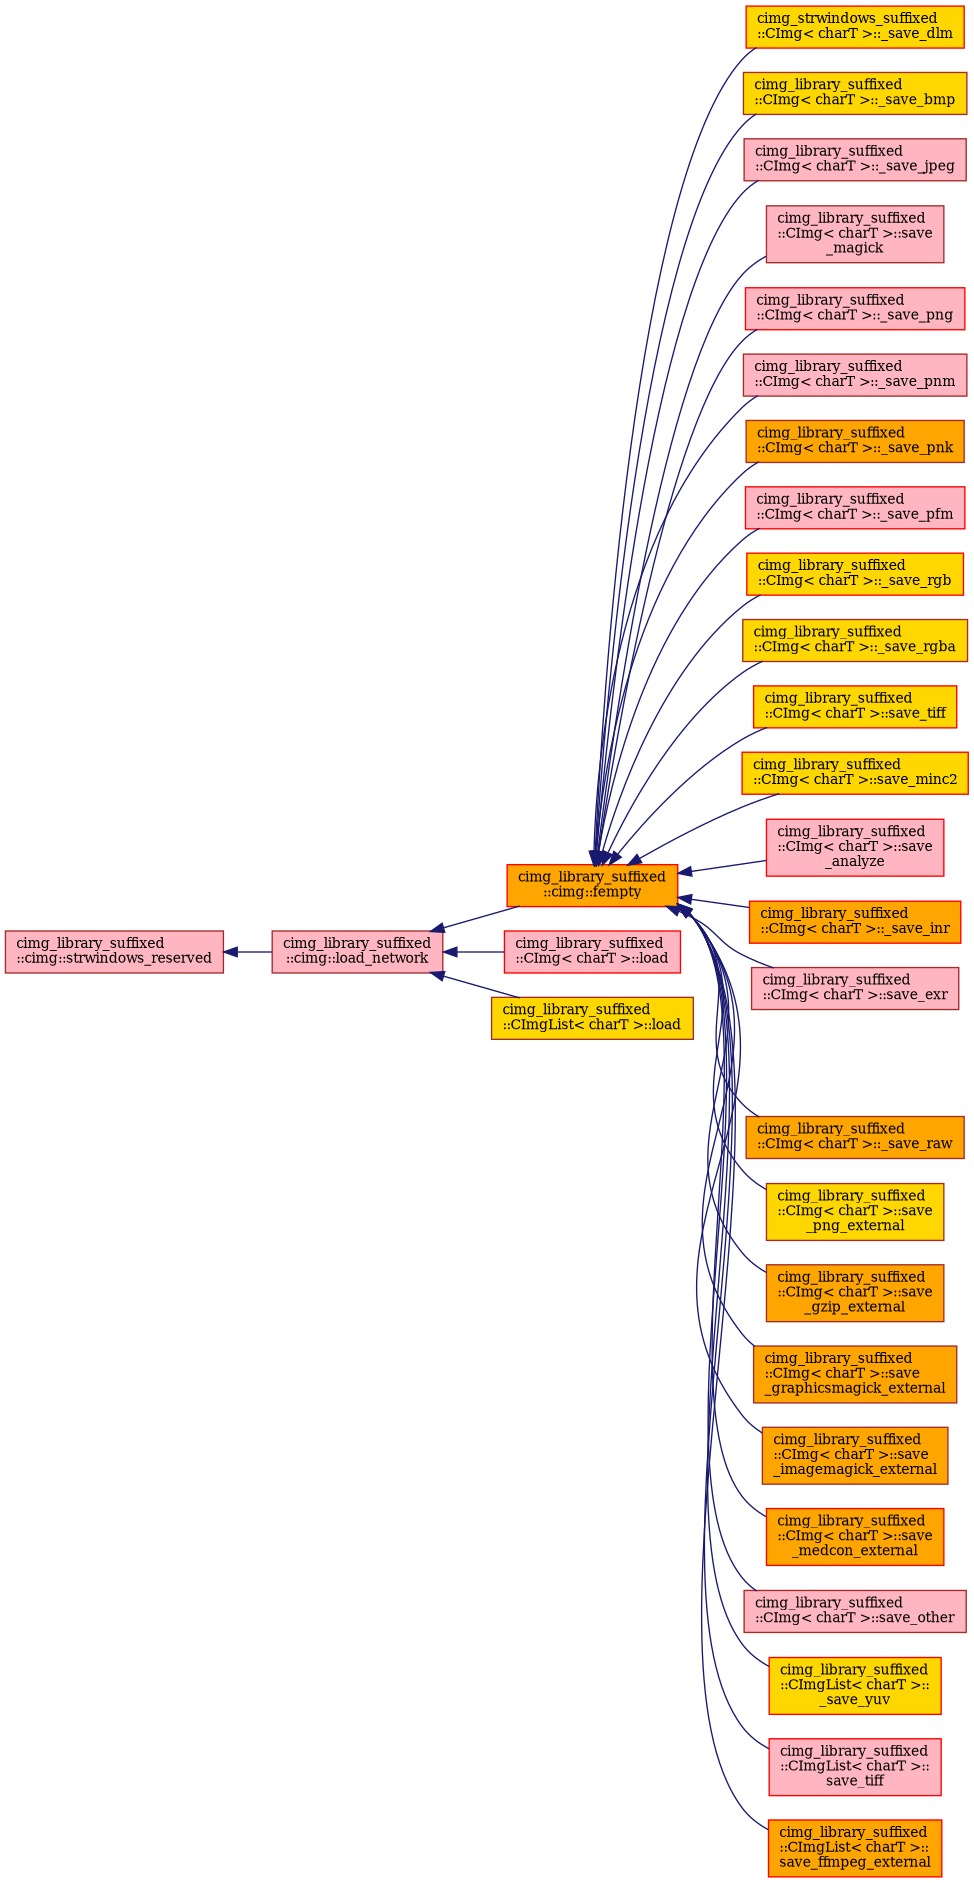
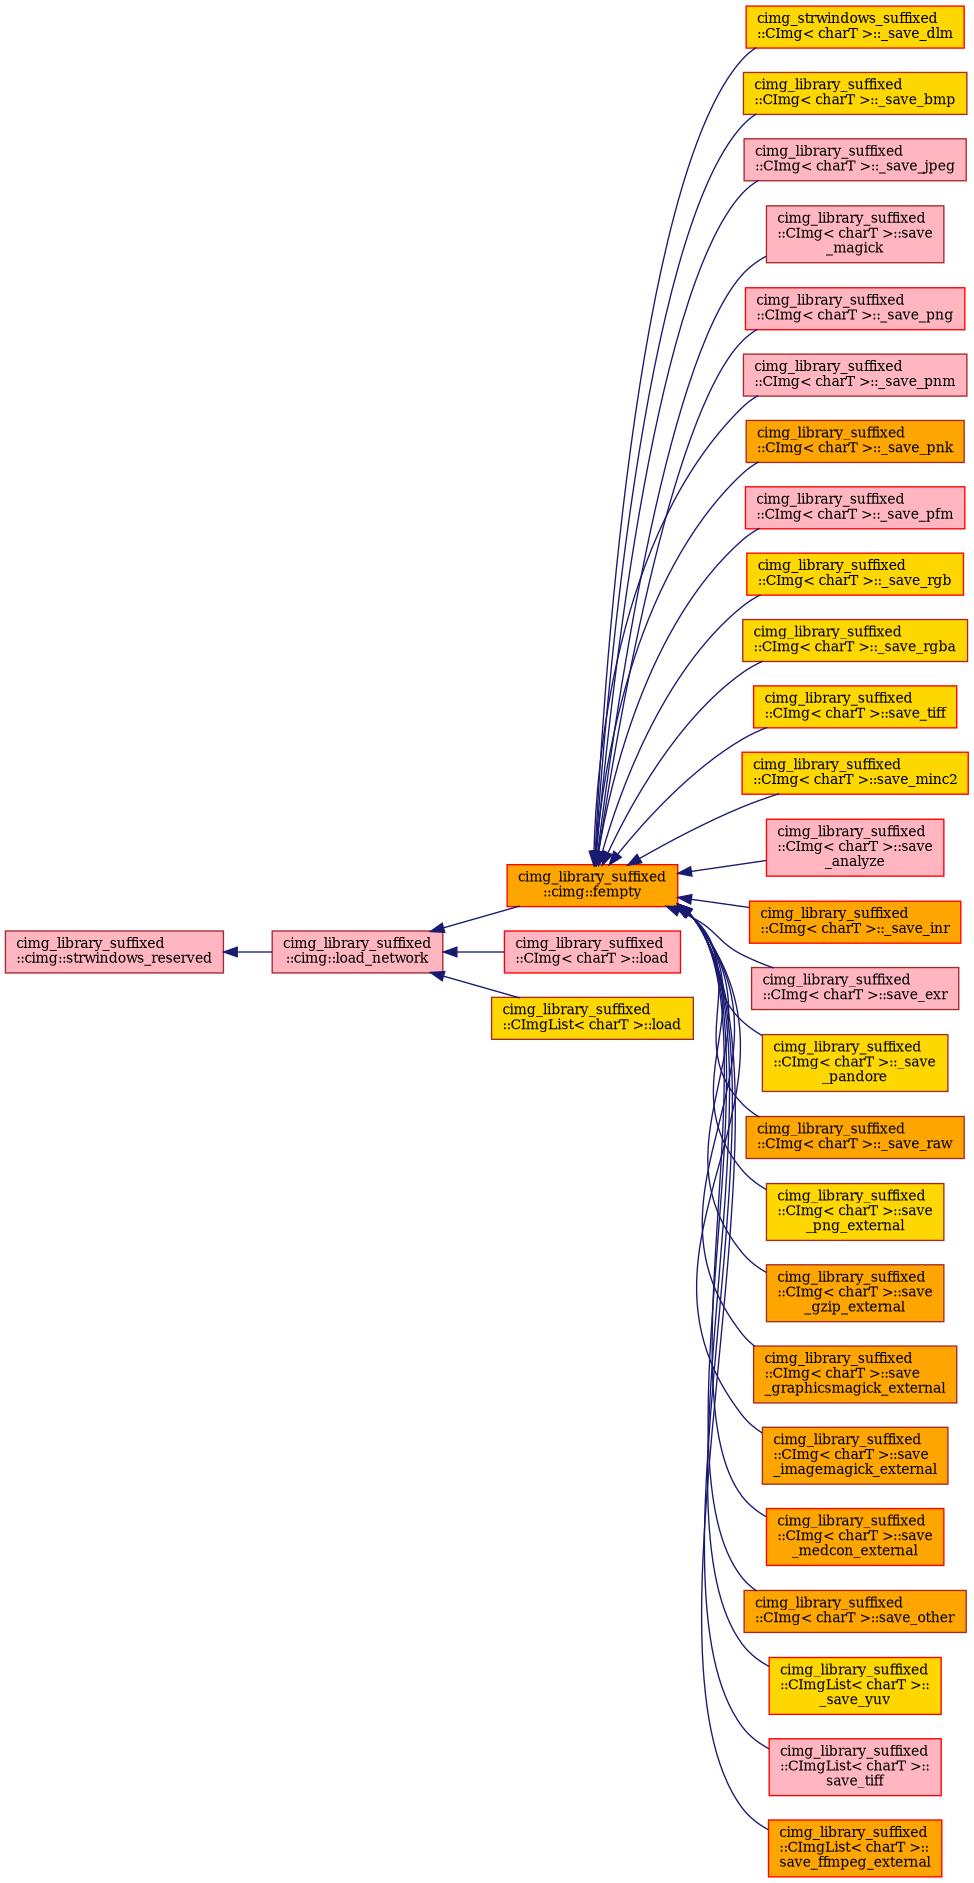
node "cimg_library_suffixed ::CImg< charT >::_save _pandore": added
node "cimg_library_suffixed ::CImg< charT >::save_other": fillcolor lightpink -> orange
